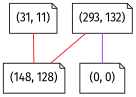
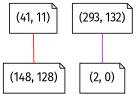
node "(31, 11)": label "(31, 11)" -> "(41, 11)"
edge "(293, 132)" -- "(148, 128)": removed
node "(0, 0)": label "(0, 0)" -> "(2, 0)"
